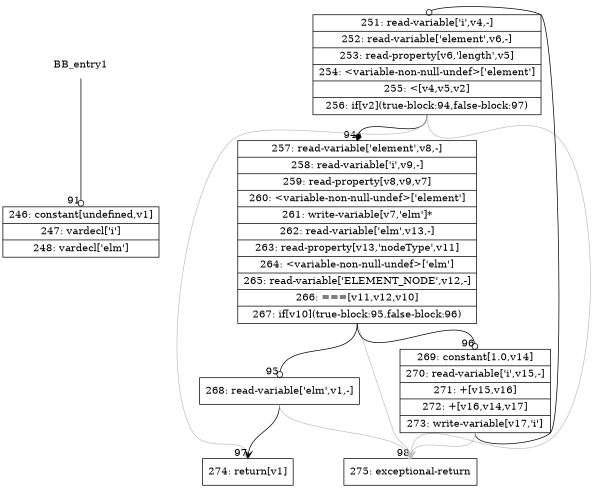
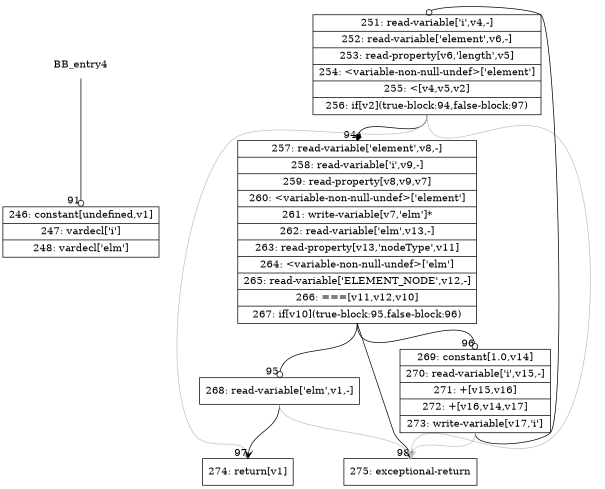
node "BB_entry1": label "BB_entry1" -> "BB_entry4"
edge "257: read-variable['element',v8,-]" -> "275: exceptional-return": color gray -> black
